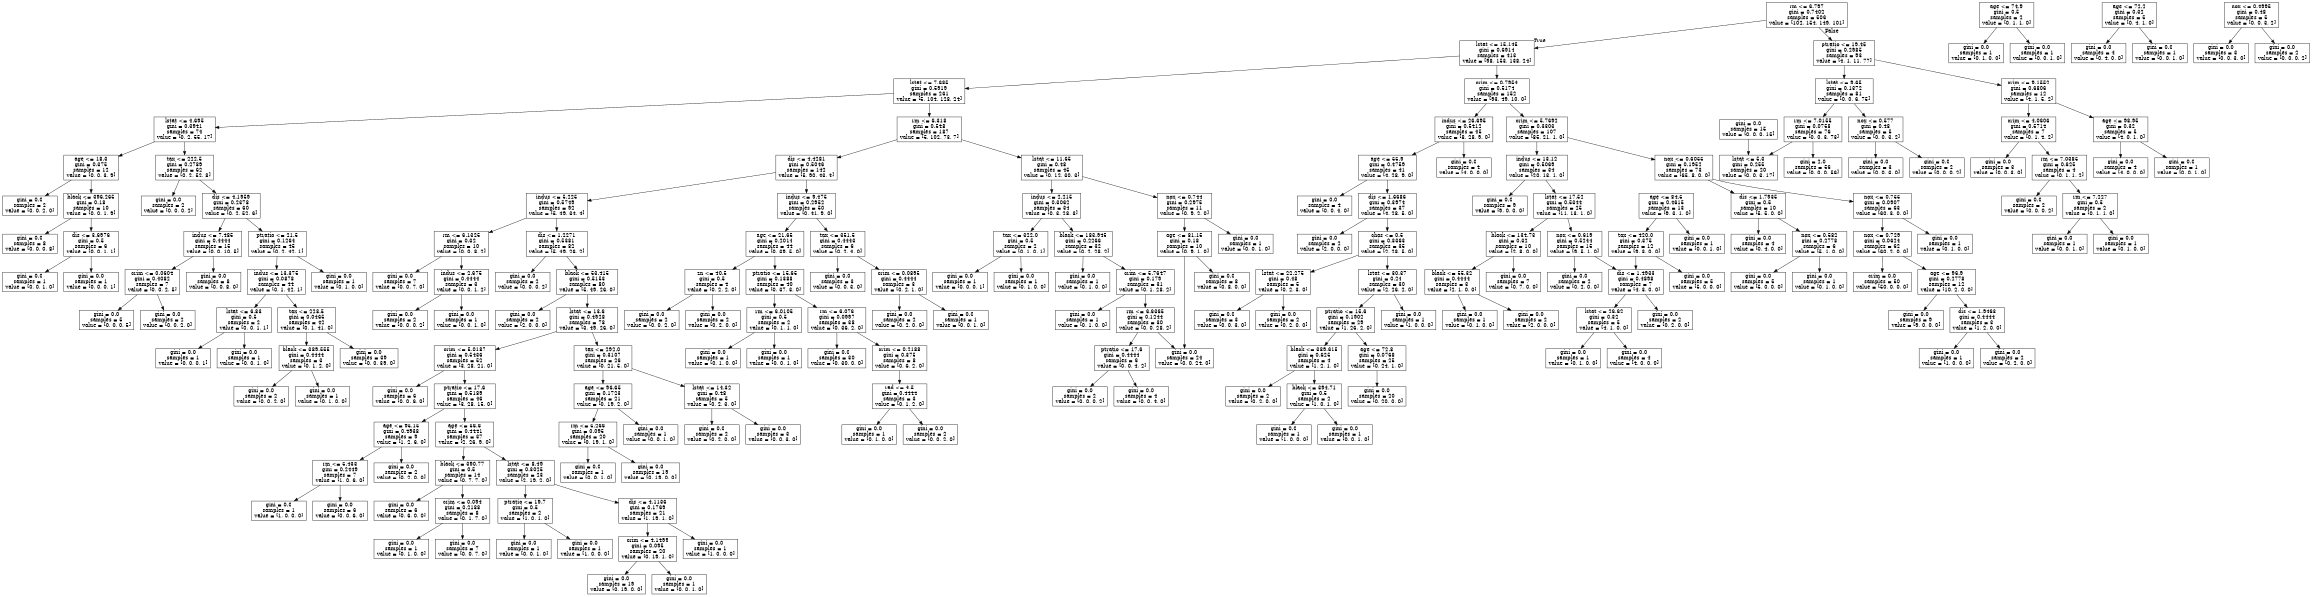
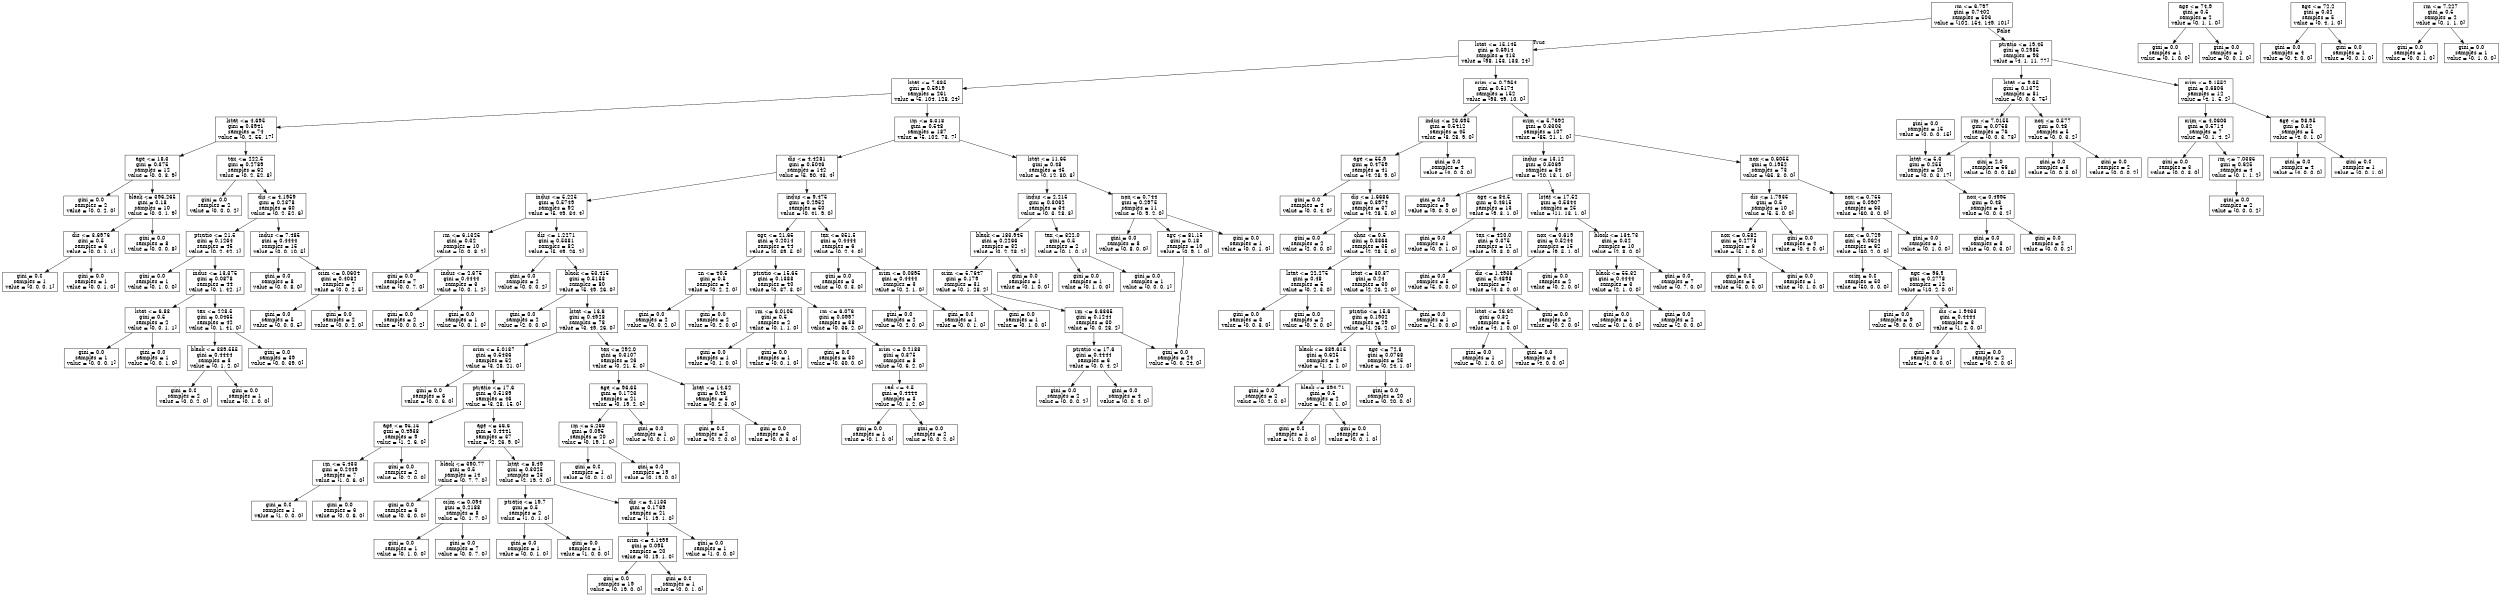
edge "rm <= 7.0385 gini = 0.625 samples = 4 value = [0, 1, 1, 2]" -> "rm <= 7.227 gini = 0.5 samples = 2 value = [0, 1, 1, 0]": removed
edge "lstat <= 5.3 gini = 0.255 samples = 20 value = [0, 0, 3, 17]" -> "nox <= 0.4995 gini = 0.48 samples = 5 value = [0, 0, 3, 2]": added
node "tax <= 351.5 gini = 0.4443 samples = 6 value = [0, 2, 4, 0]": label "tax <= 351.5 gini = 0.4443 samples = 6 value = [0, 2, 4, 0]" -> "tax <= 351.5 gini = 0.4444 samples = 6 value = [0, 2, 4, 0]"
edge "age <= 81.15 gini = 0.18 samples = 10 value = [0, 9, 1, 0]" -> "gini = 0.0 samples = 8 value = [0, 8, 0, 0]": now "nox <= 0.744 gini = 0.2975 samples = 11 value = [0, 9, 2, 0]" -> "gini = 0.0 samples = 8 value = [0, 8, 0, 0]"
